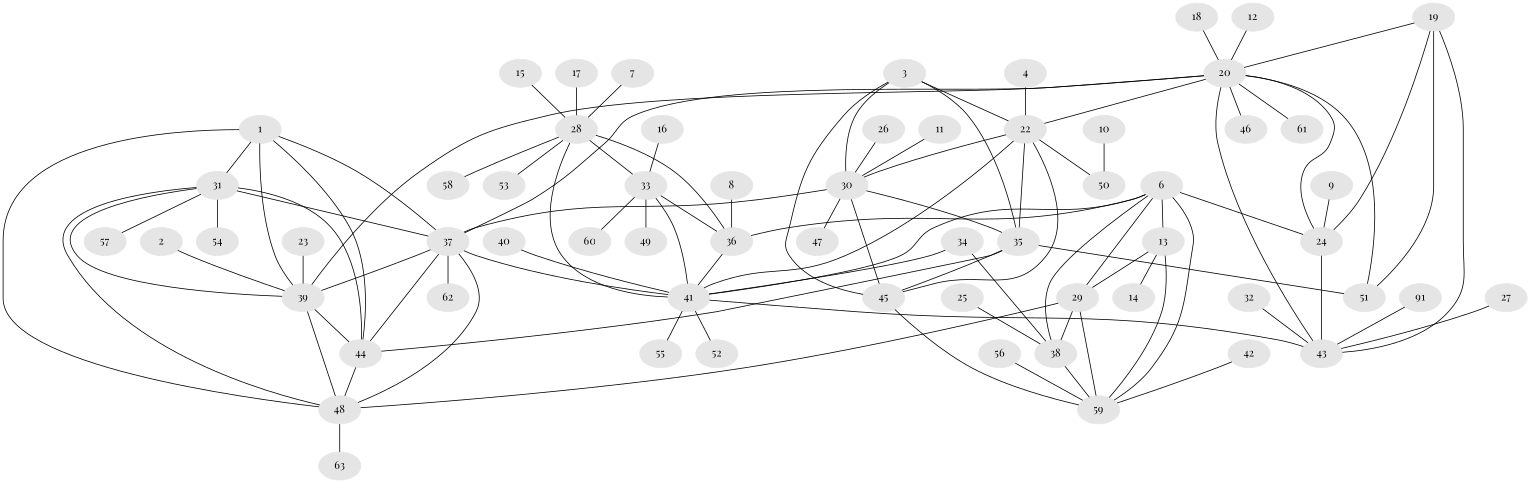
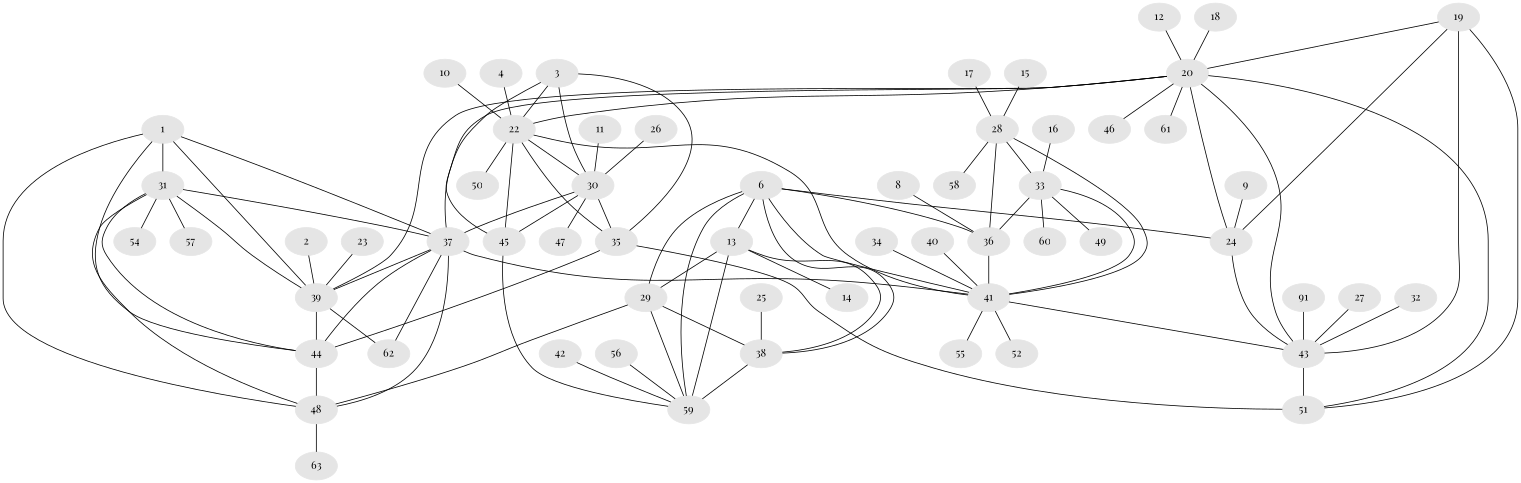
node "7": removed
edge "10" -- "50": now "10" -- "22"
node "53": removed
edge "35" -- "45": removed
edge "34" -- "38": now "13" -- "38"
edge "39" -- "48": now "39" -- "62"
edge "43" -- "51": added
